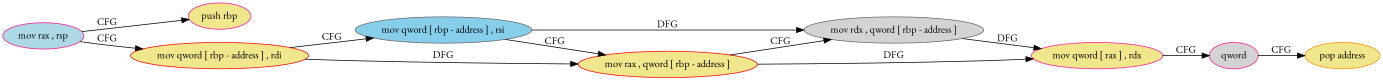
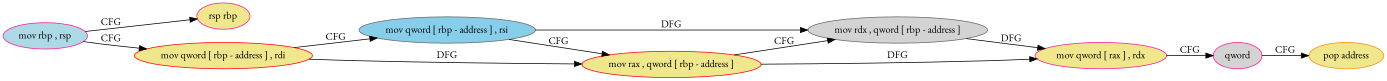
node "push rbp": label "push rbp" -> "rsp rbp"
node "mov rax , rsp": label "mov rax , rsp" -> "mov rbp , rsp"
